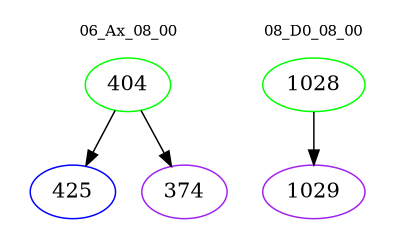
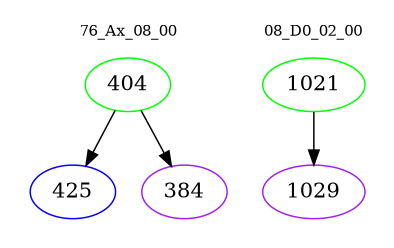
cluster "06_Ax_08_00": label "06_Ax_08_00" -> "76_Ax_08_00"
cluster "08_D0_08_00": label "08_D0_08_00" -> "08_D0_02_00"
node "1028": label "1028" -> "1021"
node "374": label "374" -> "384"
